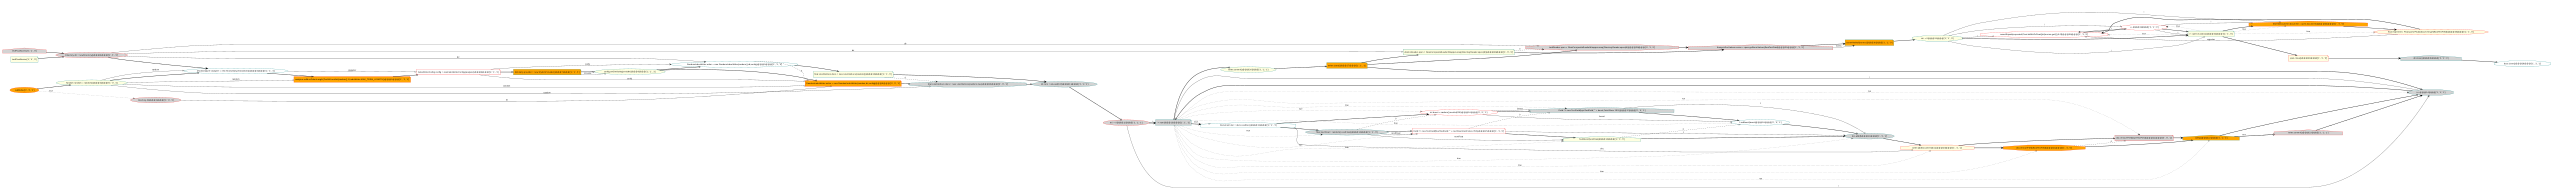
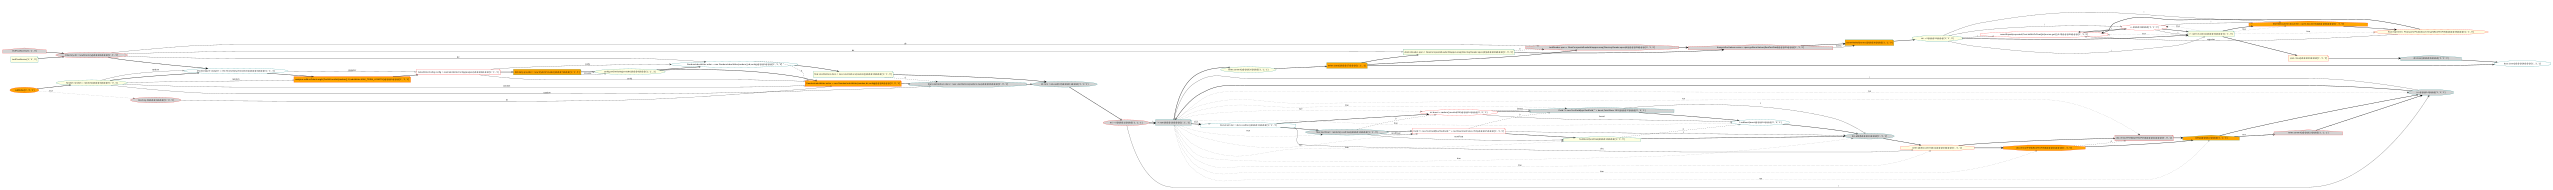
edge "writer.close()@@@27@@@['1', '1', '1']" -> "i++@@@14@@@['1', '1', '1']": now "writer.close()@@@27@@@['1', '1', '1']" -> "docs.close()@@@28@@@['1', '1', '1']"
